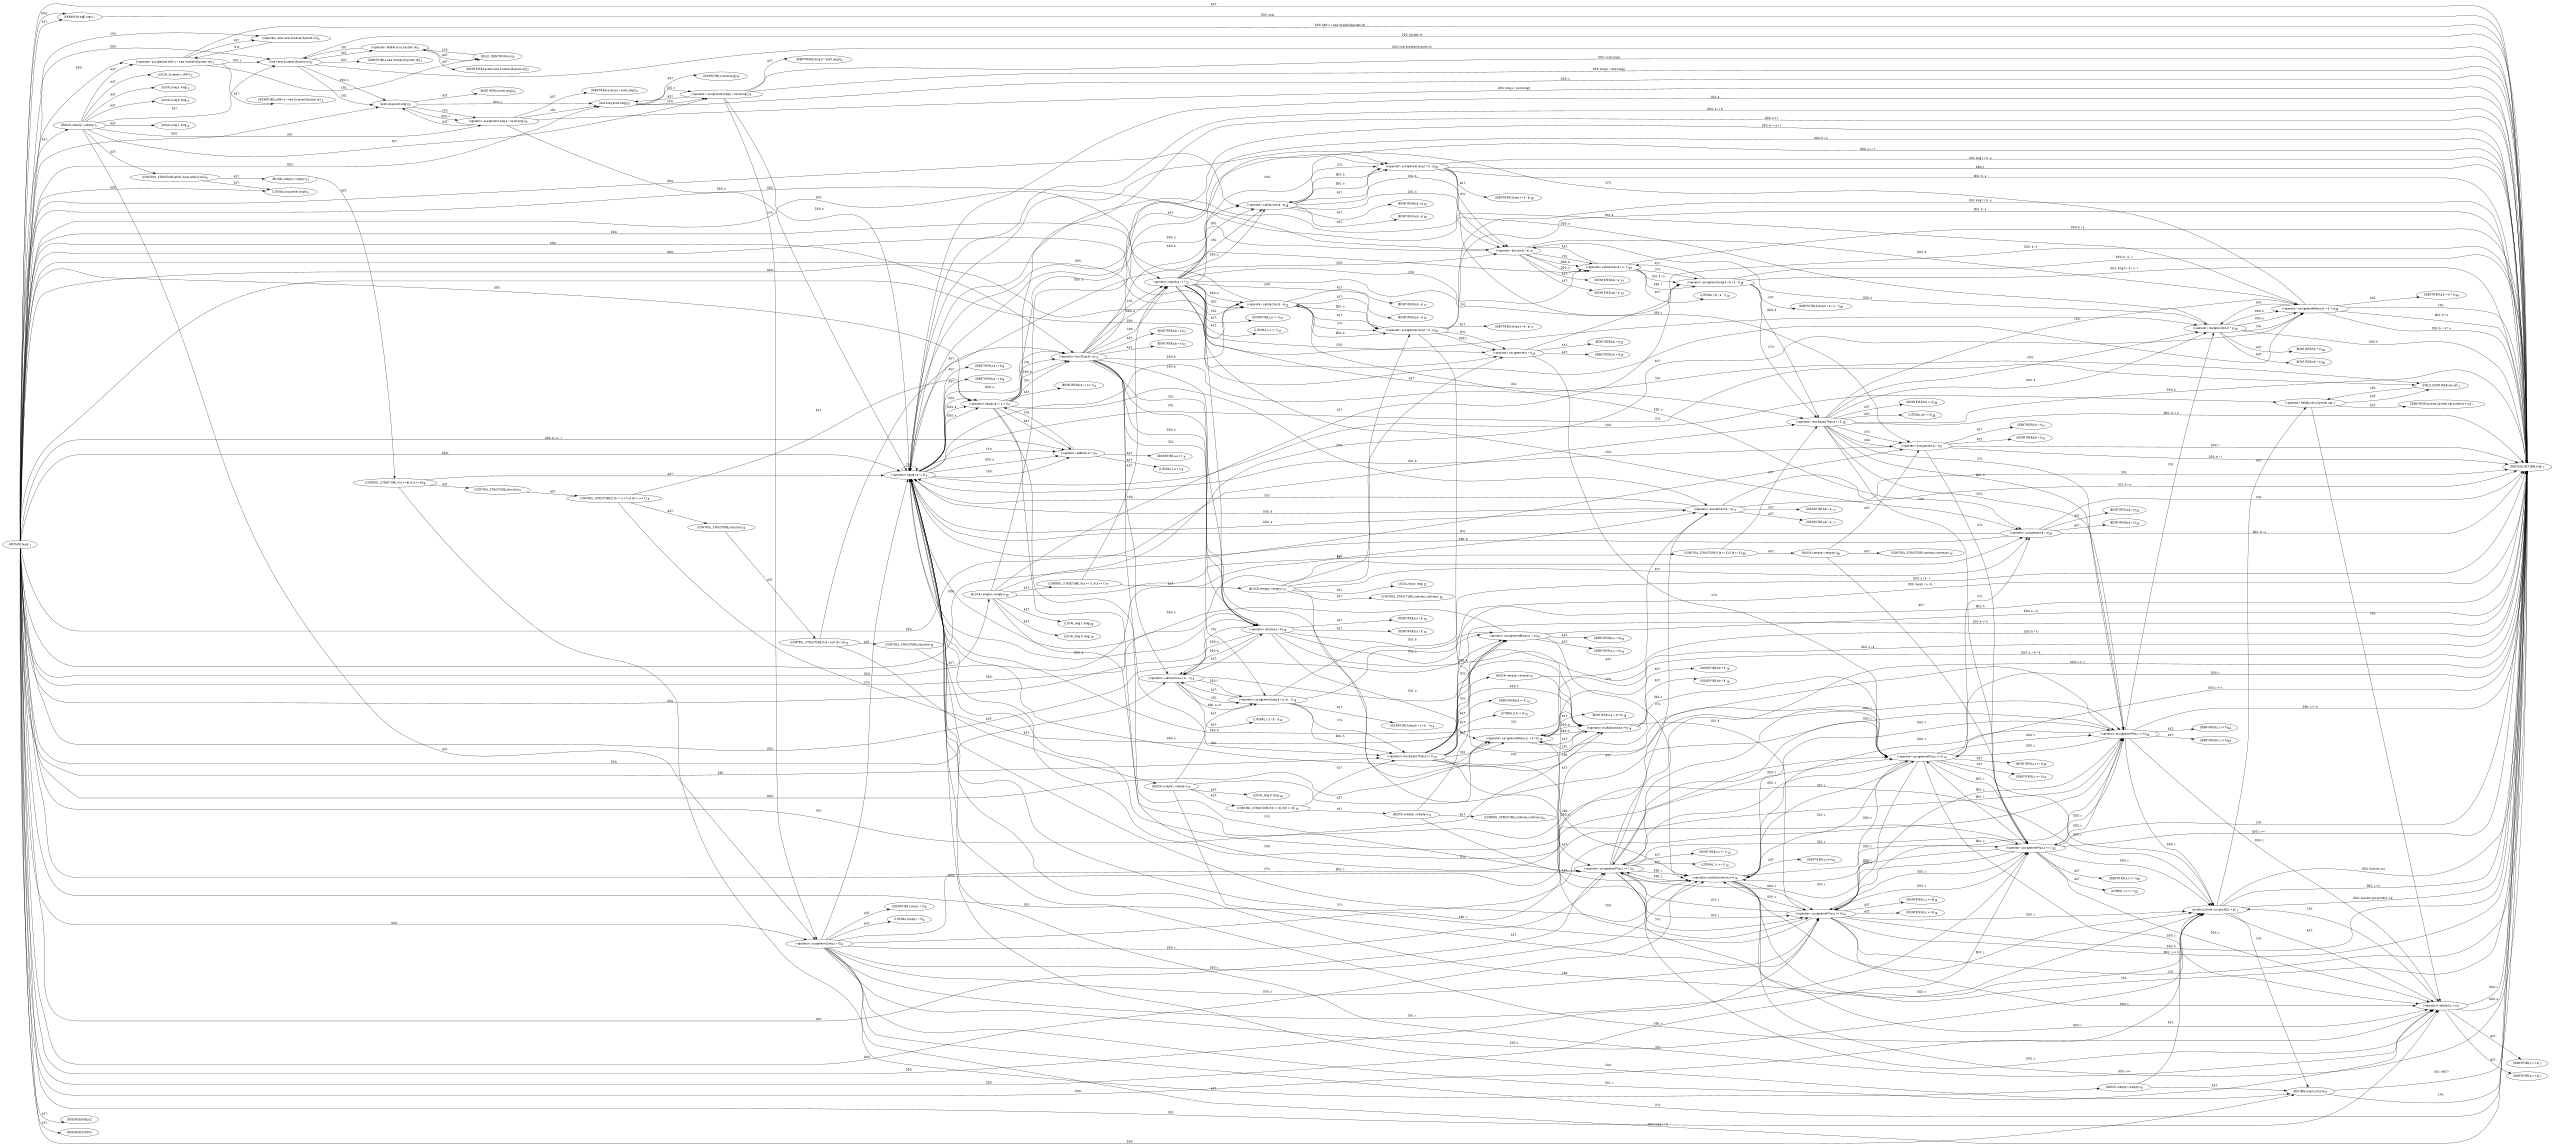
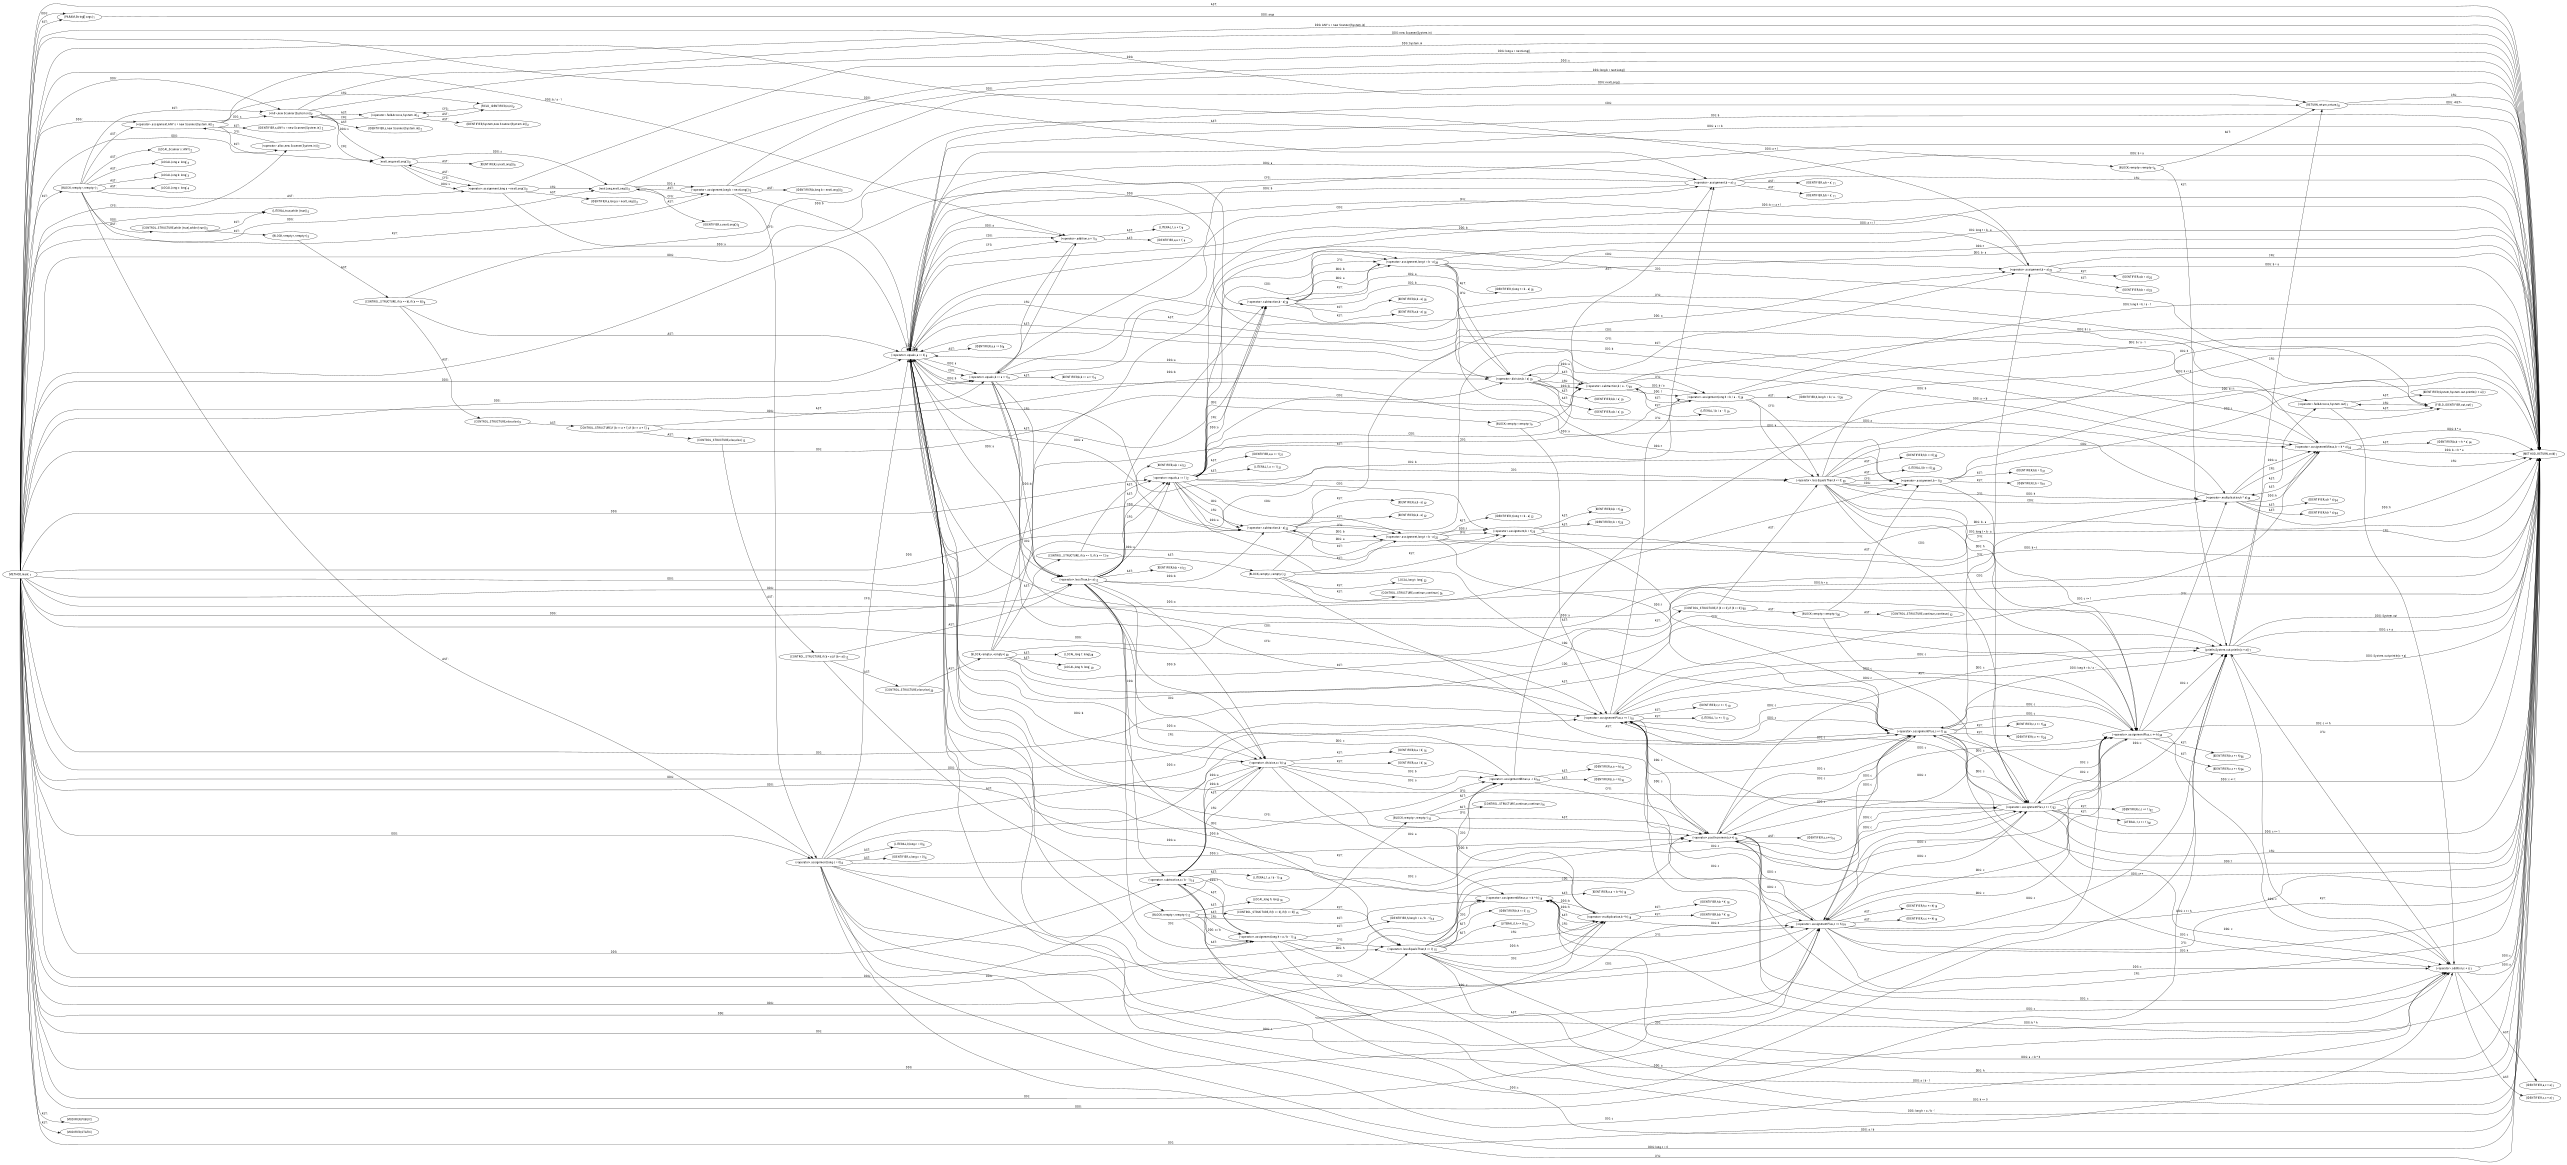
node "(IDENTIFIER,b,a == b)": removed
edge "(<operator>.assignmentMinus,a -= b)" -> "(METHOD_RETURN,void)": now "(<operator>.assignmentMinus,a -= b)" -> "(FIELD_IDENTIFIER,out,out)"
edge "(<operator>.assignmentPlus,c += t)" -> "(println,System.out.println(c + a))": label "DDG: c" -> "DDG: long h = b / a - 1"
